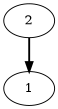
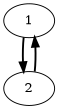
edge "1" -> "2": added
